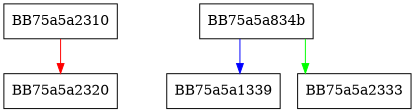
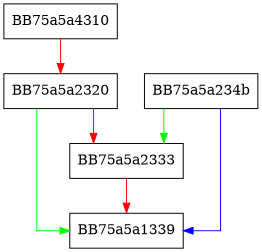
node "BB75a5a2310": label "BB75a5a2310" -> "BB75a5a4310"
node "BB75a5a834b": label "BB75a5a834b" -> "BB75a5a234b"
edge "BB75a5a2320" -> "BB75a5a2333": added
edge "BB75a5a2320" -> "BB75a5a1339": added
edge "BB75a5a2333" -> "BB75a5a1339": added
